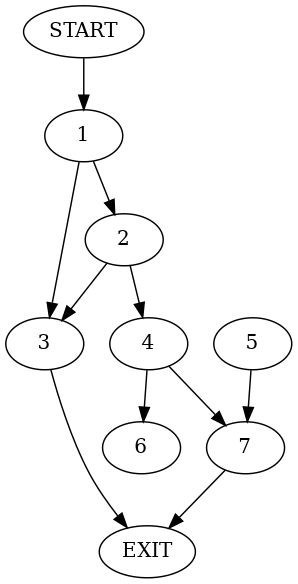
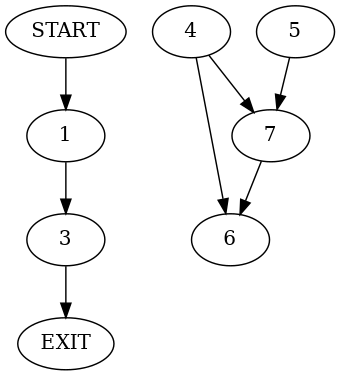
node "2": removed
edge "7" -> "EXIT": now "7" -> "6"
